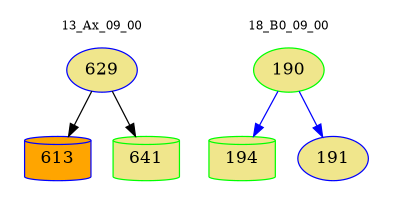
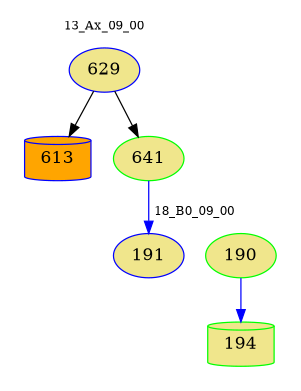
edge "190" -> "191": now "641" -> "191"
node "641": shape cylinder -> ellipse
